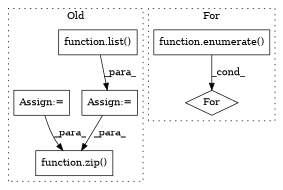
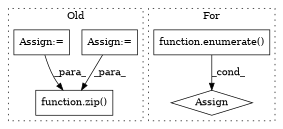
node "function.list()": removed
node "For": label "For" -> "Assign"
